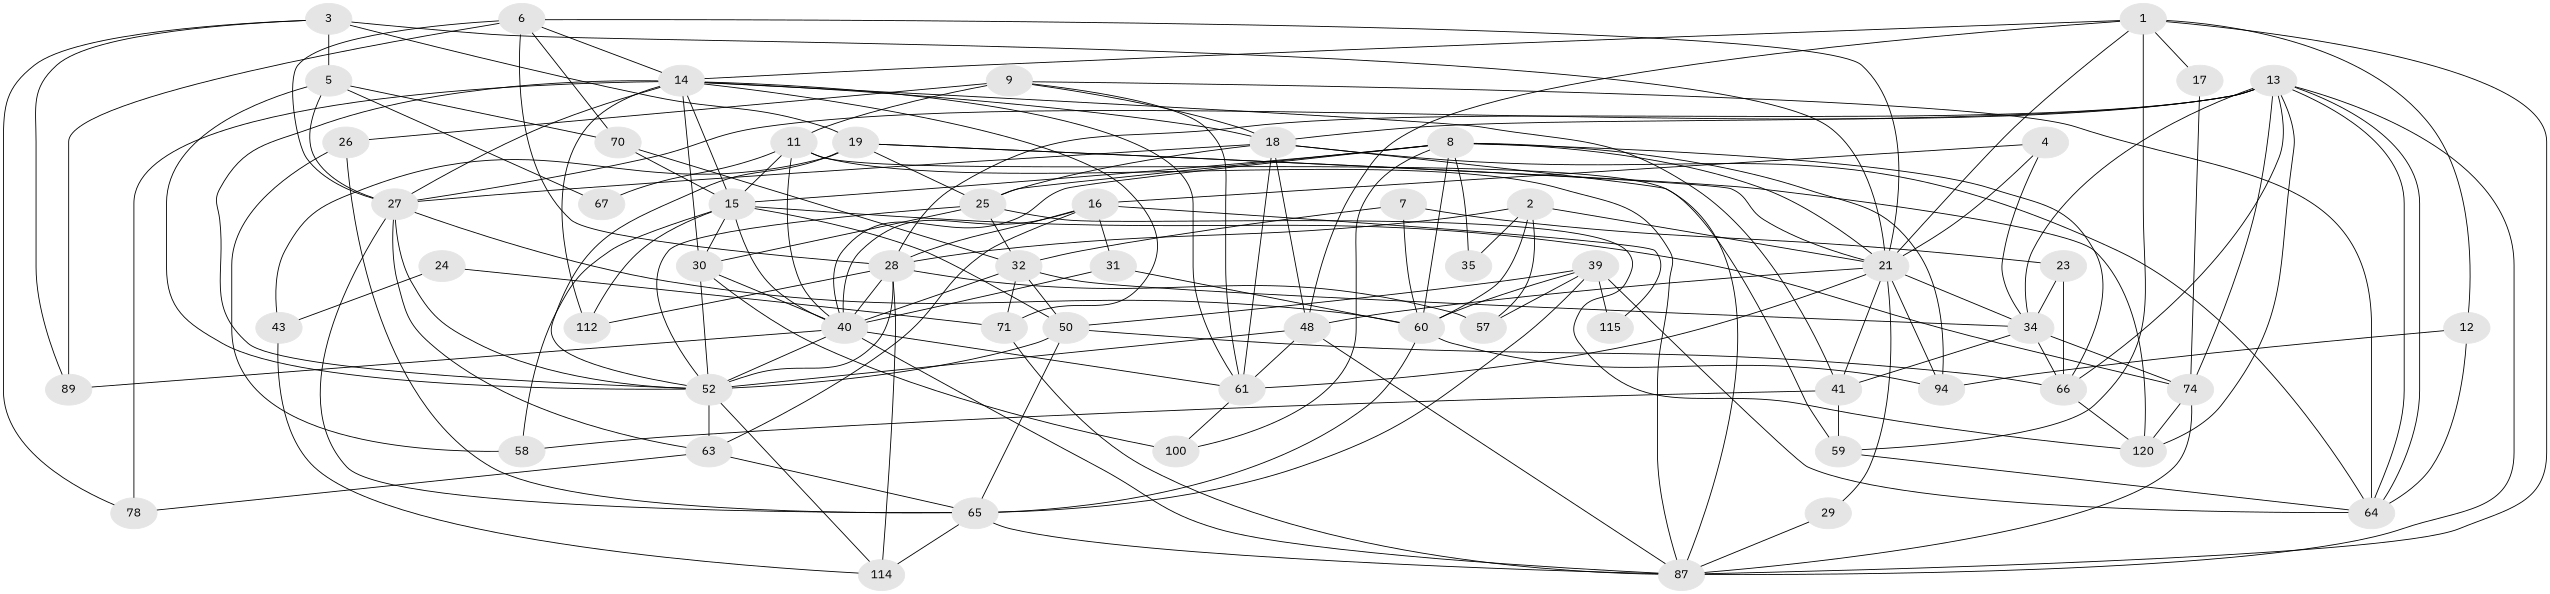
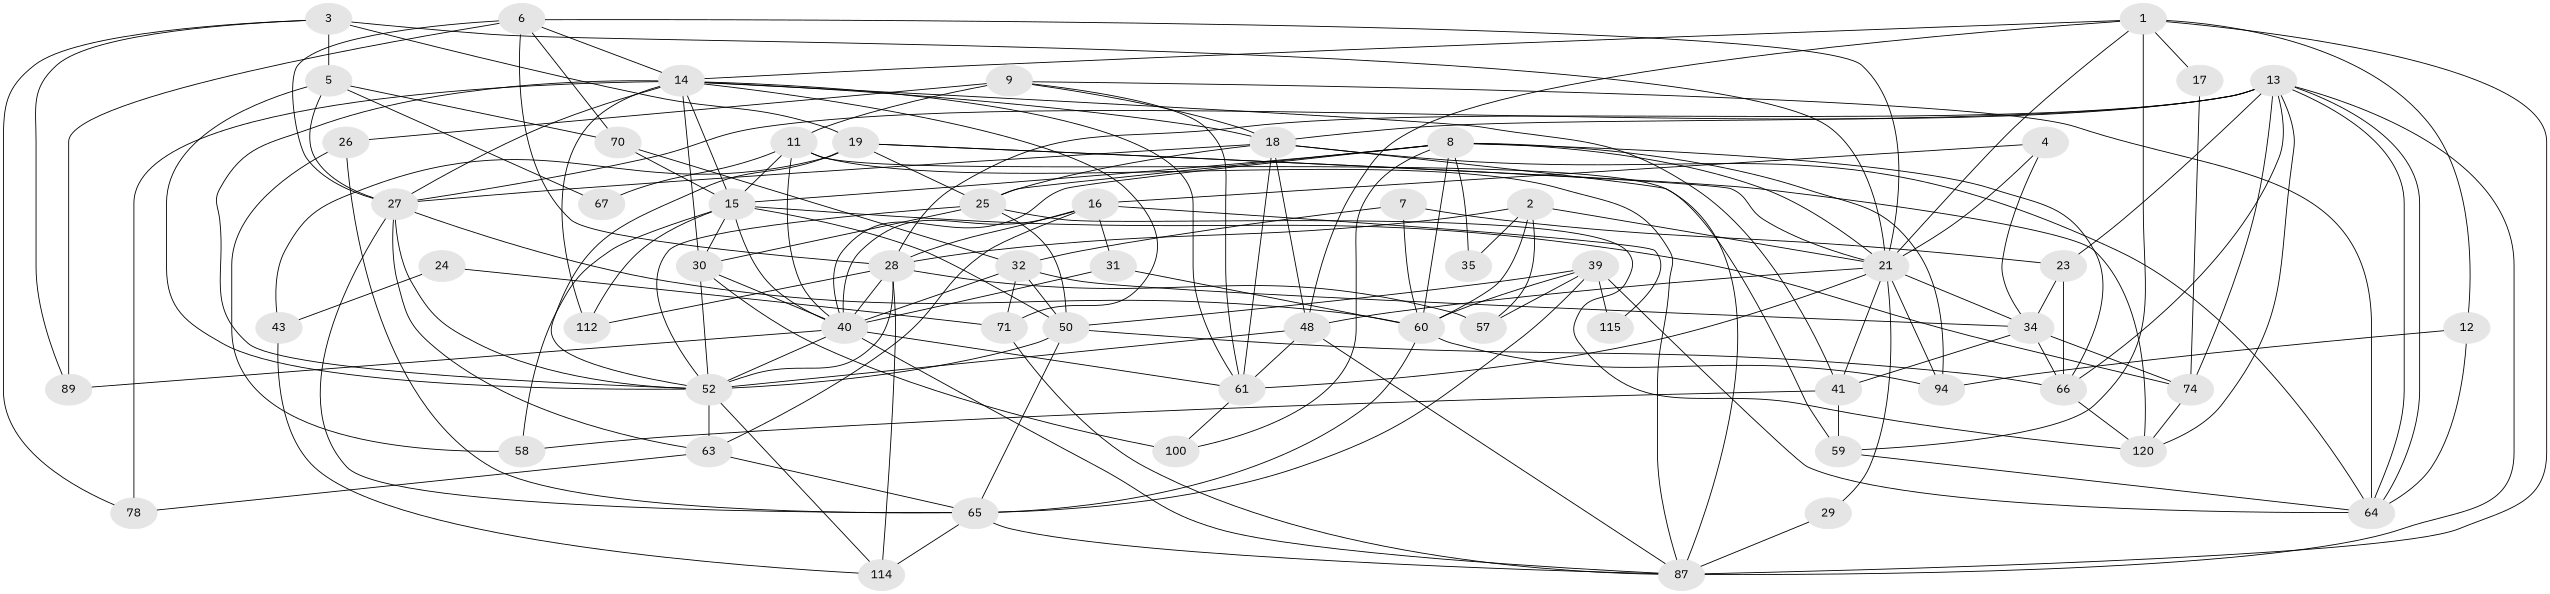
edge "13" -- "34": now "13" -- "23"
edge "25" -- "32": now "25" -- "50"
edge "74" -- "87": removed
